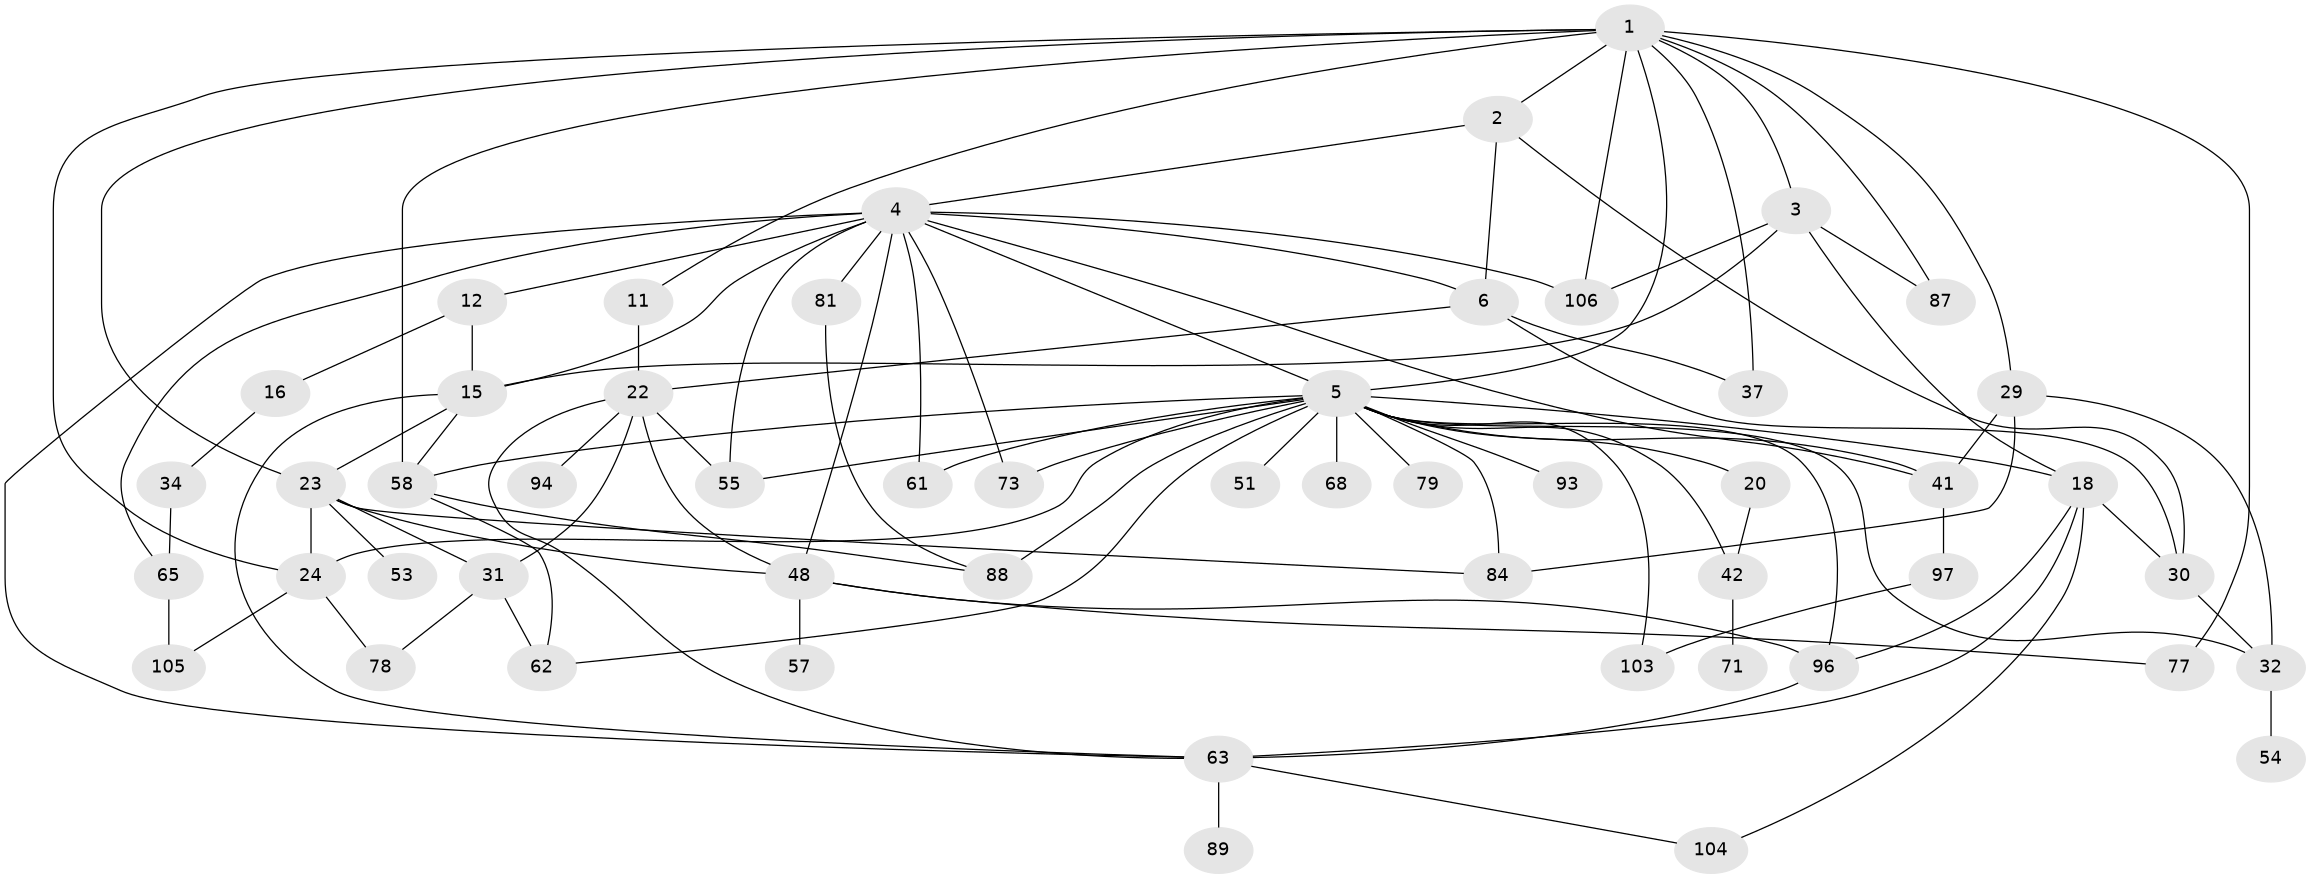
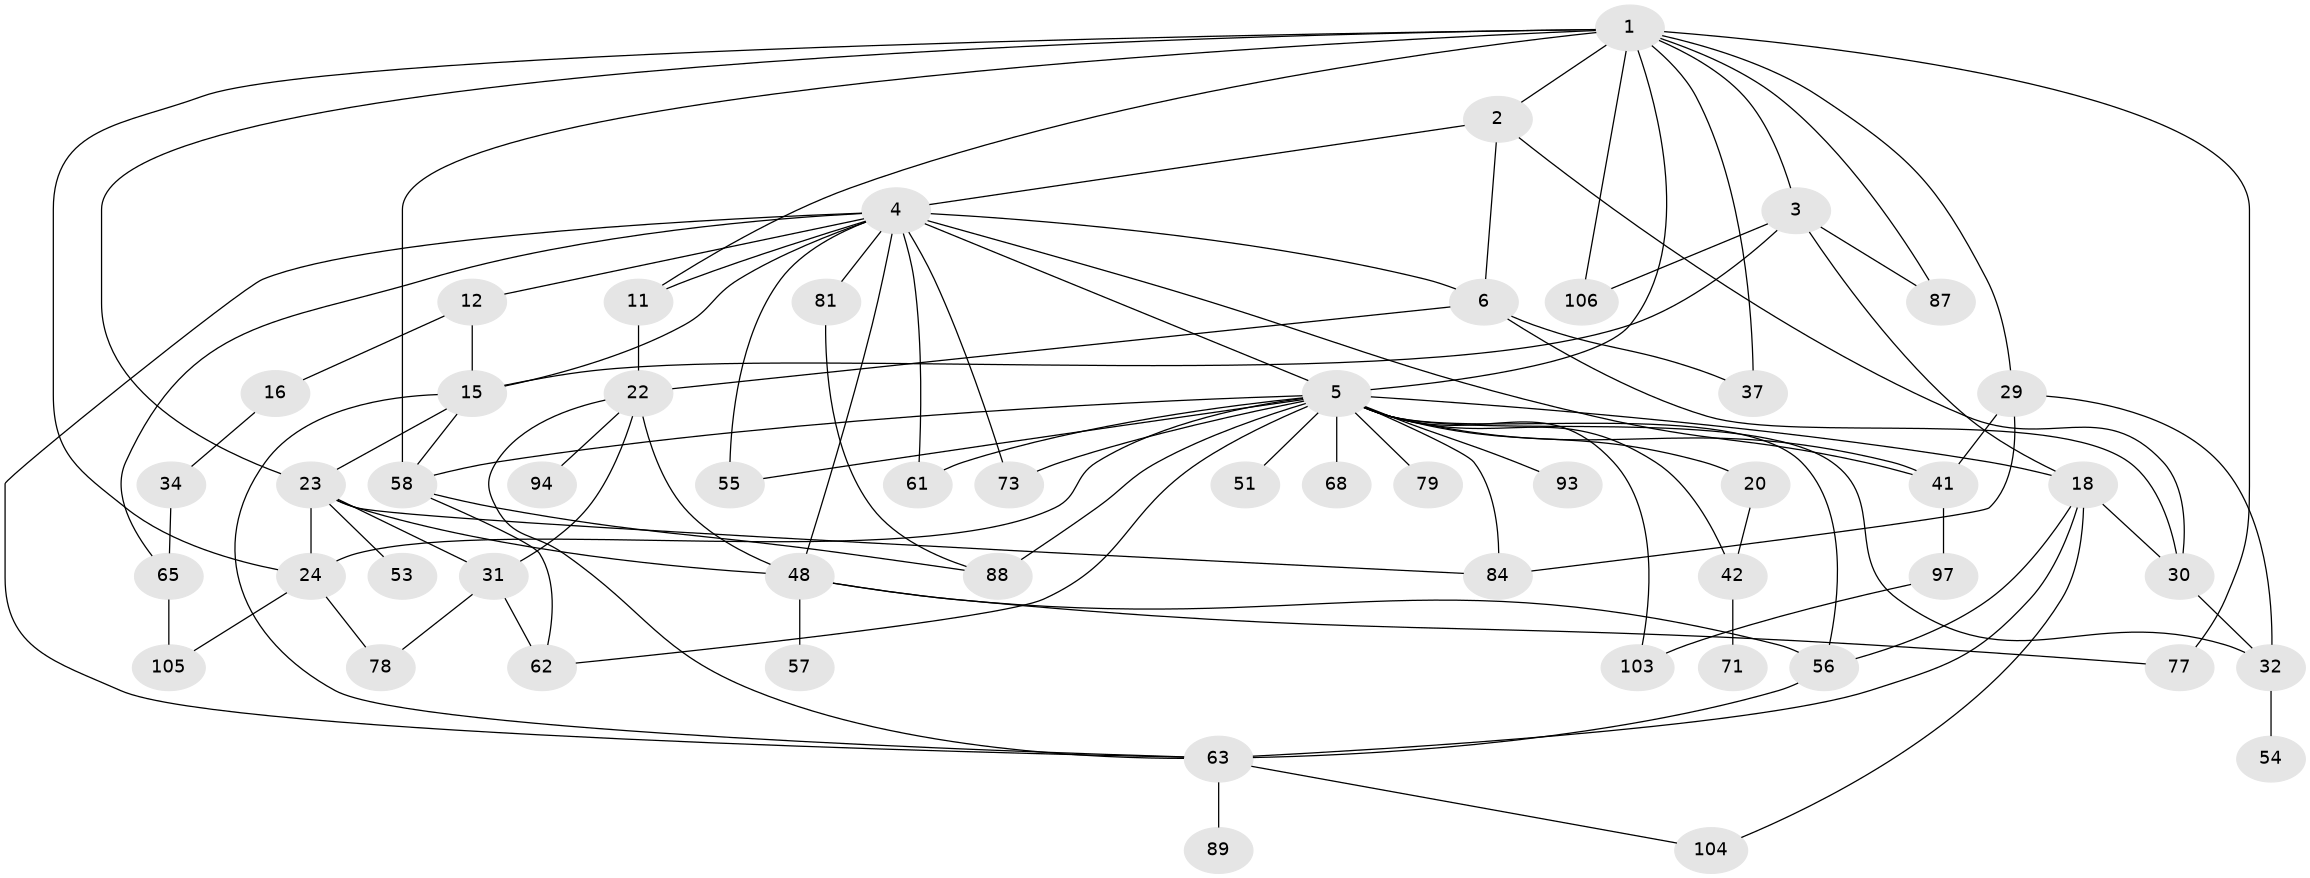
edge "4" -- "106": now "4" -- "11"
edge "22" -- "55": removed
node "96": label "96" -> "56"
